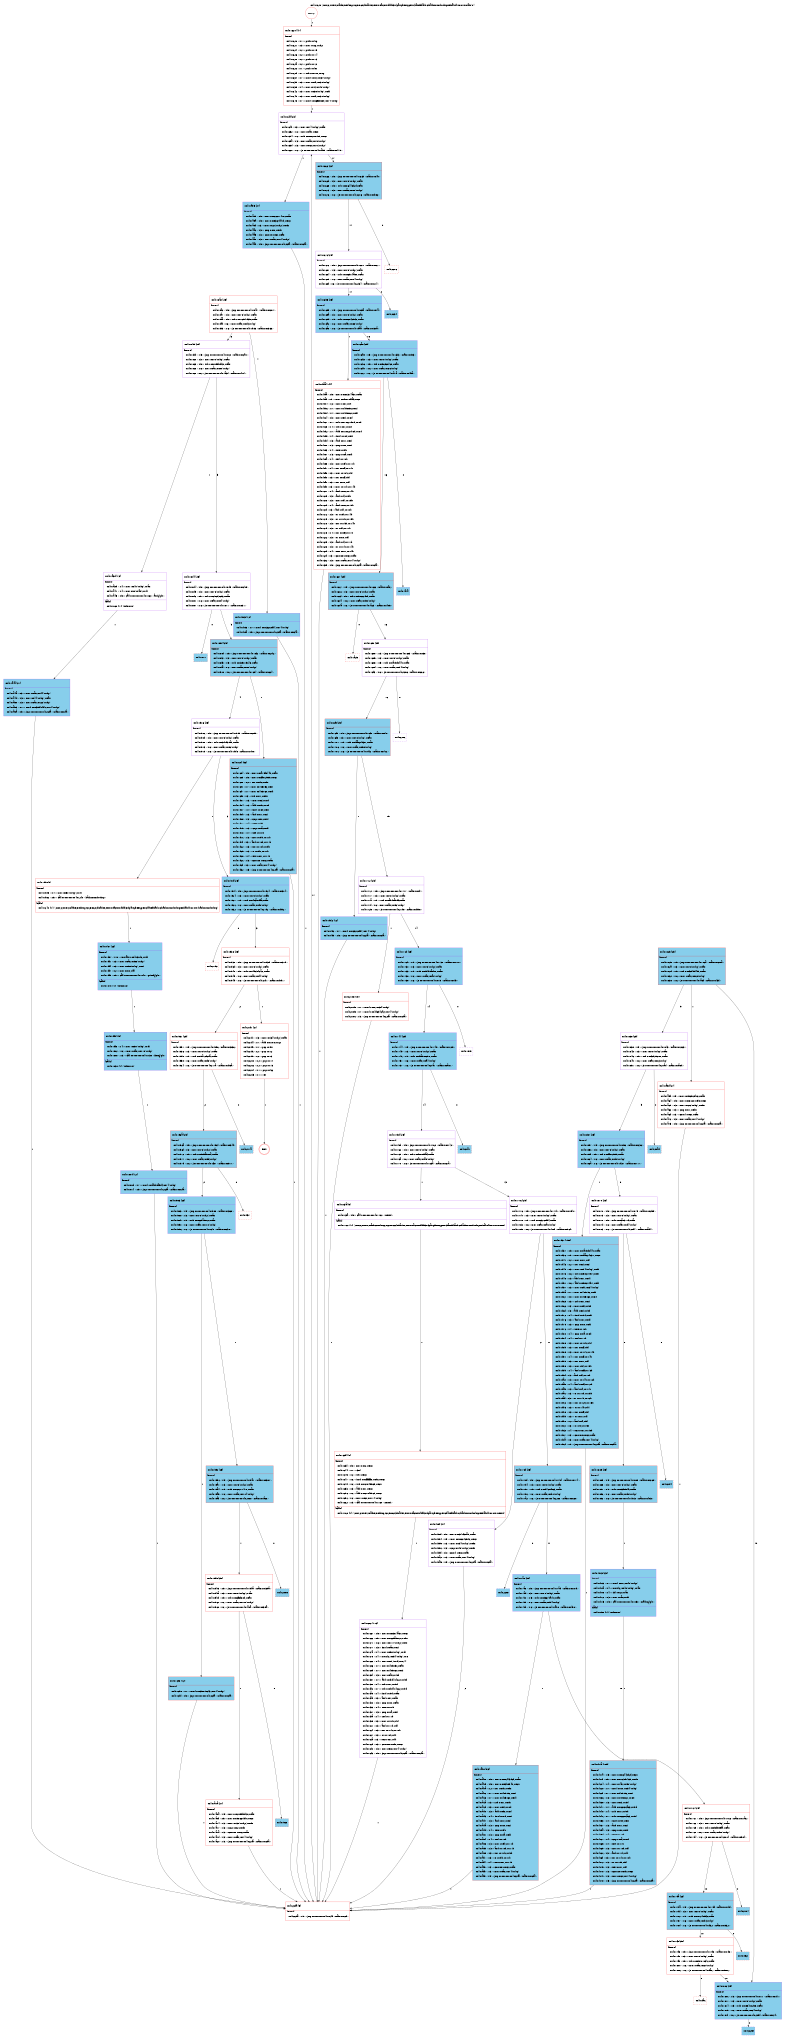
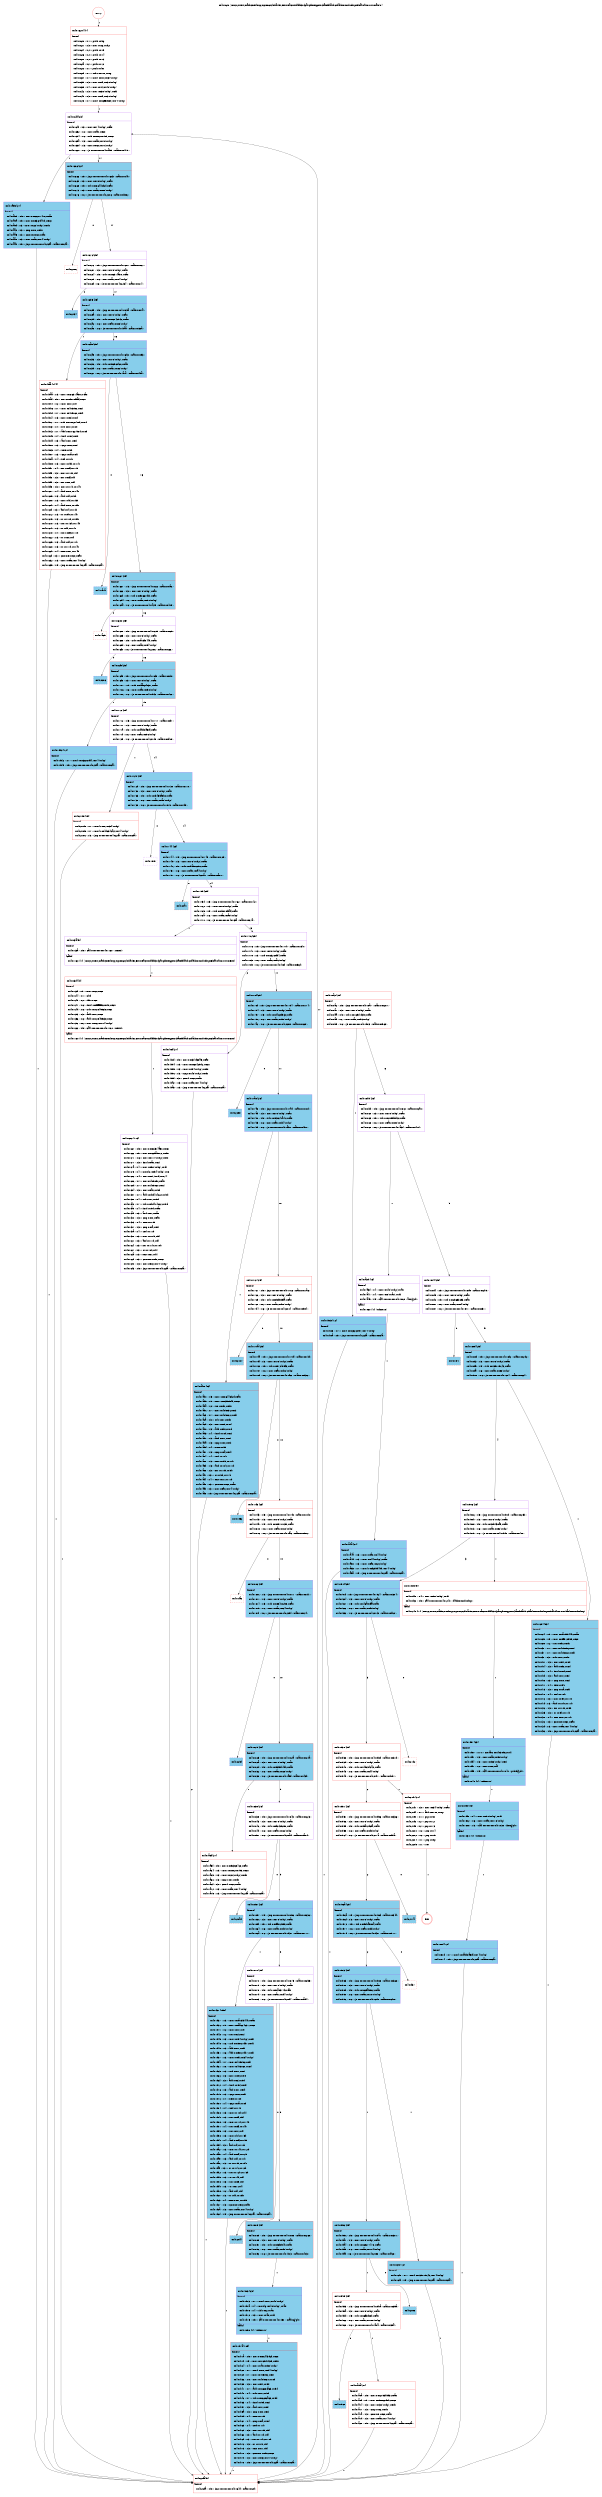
node "0x402286": fillcolor white -> skyblue
edge "0x401825 [25]" -> "0x40180c [25]": reversed
